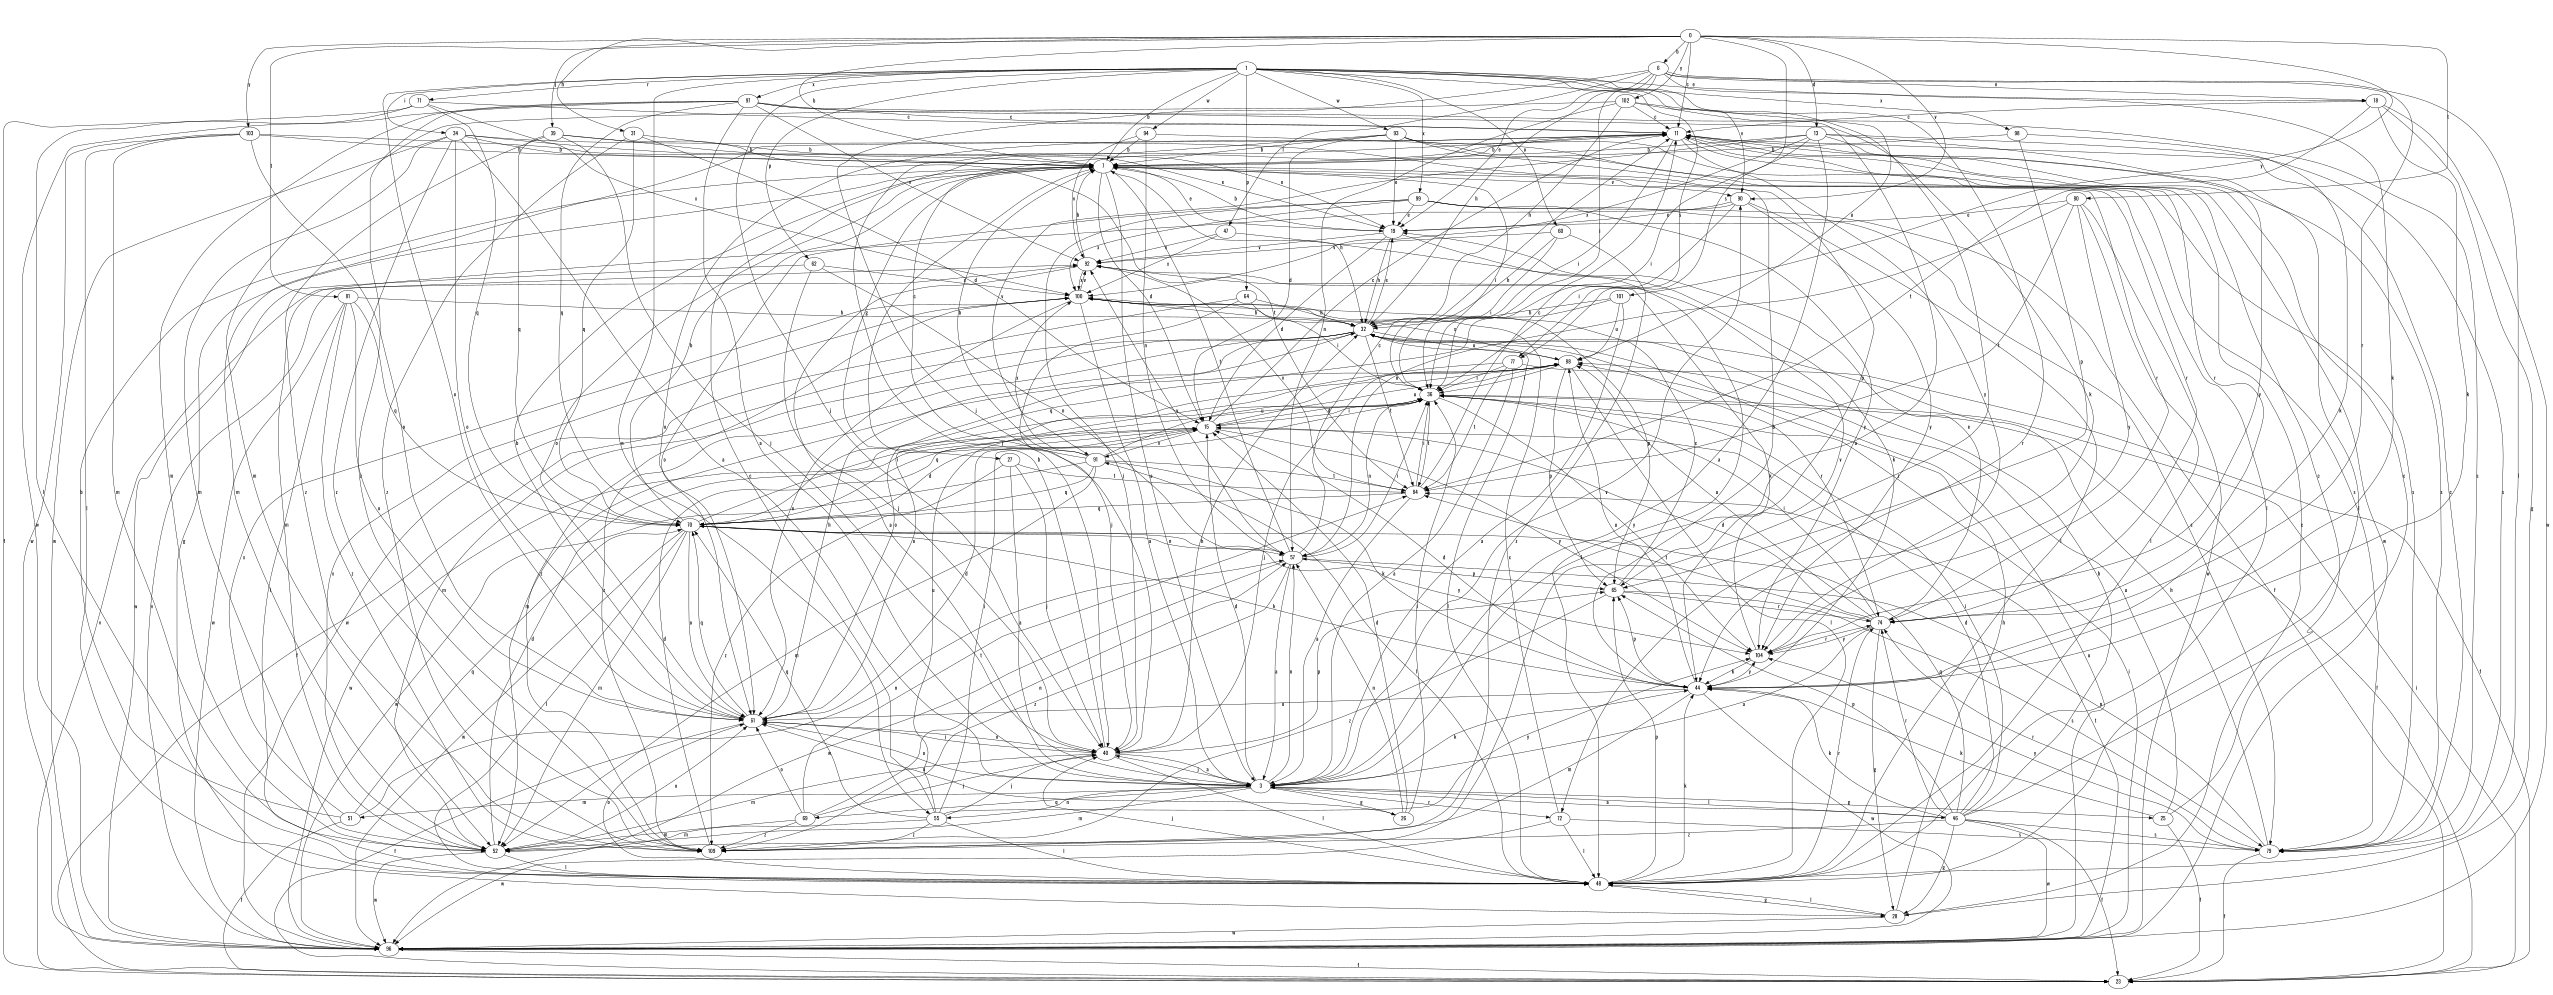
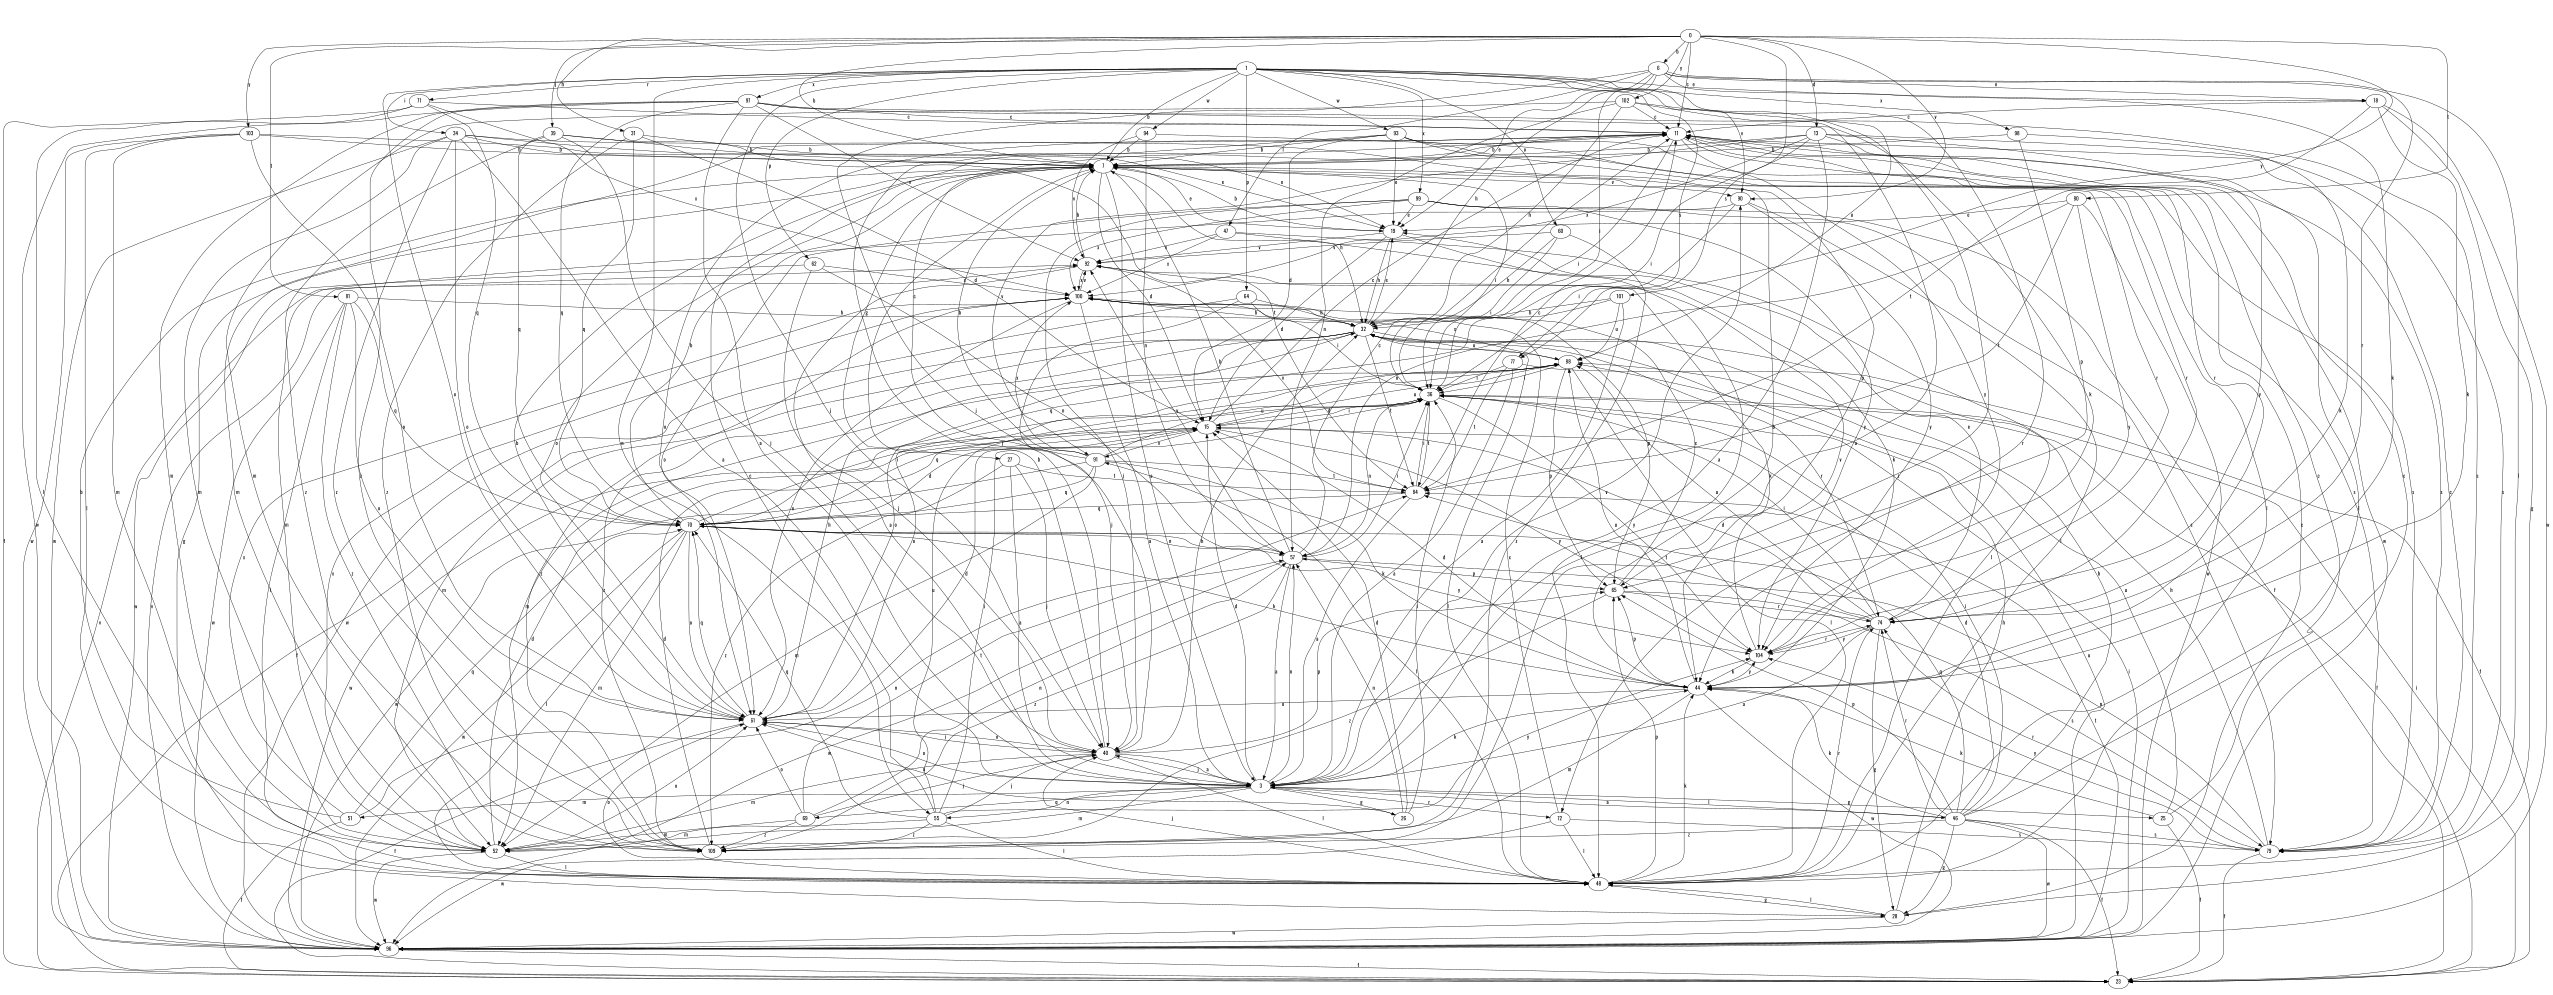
edge "90" -> "19": removed, label "e"
edge "57" -> "7": label "t" -> "b"
edge "77" -> "40": removed, label "j"
edge "80" -> "48": now "47" -> "48"
